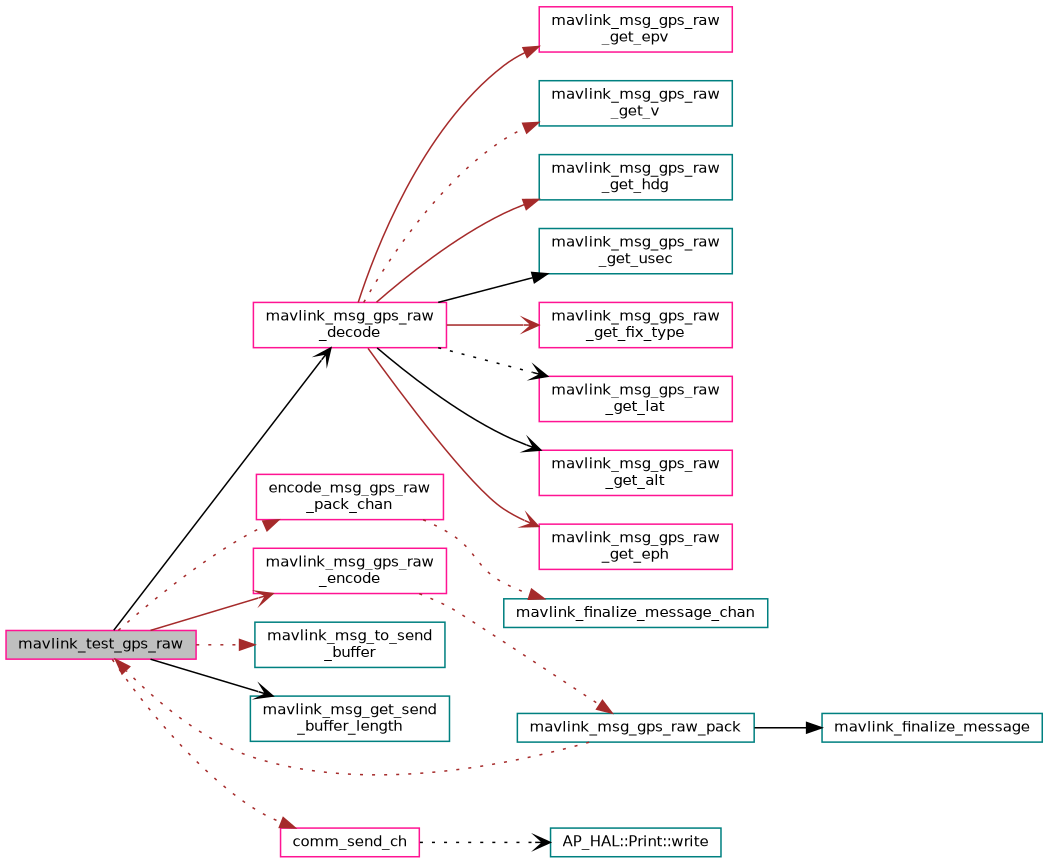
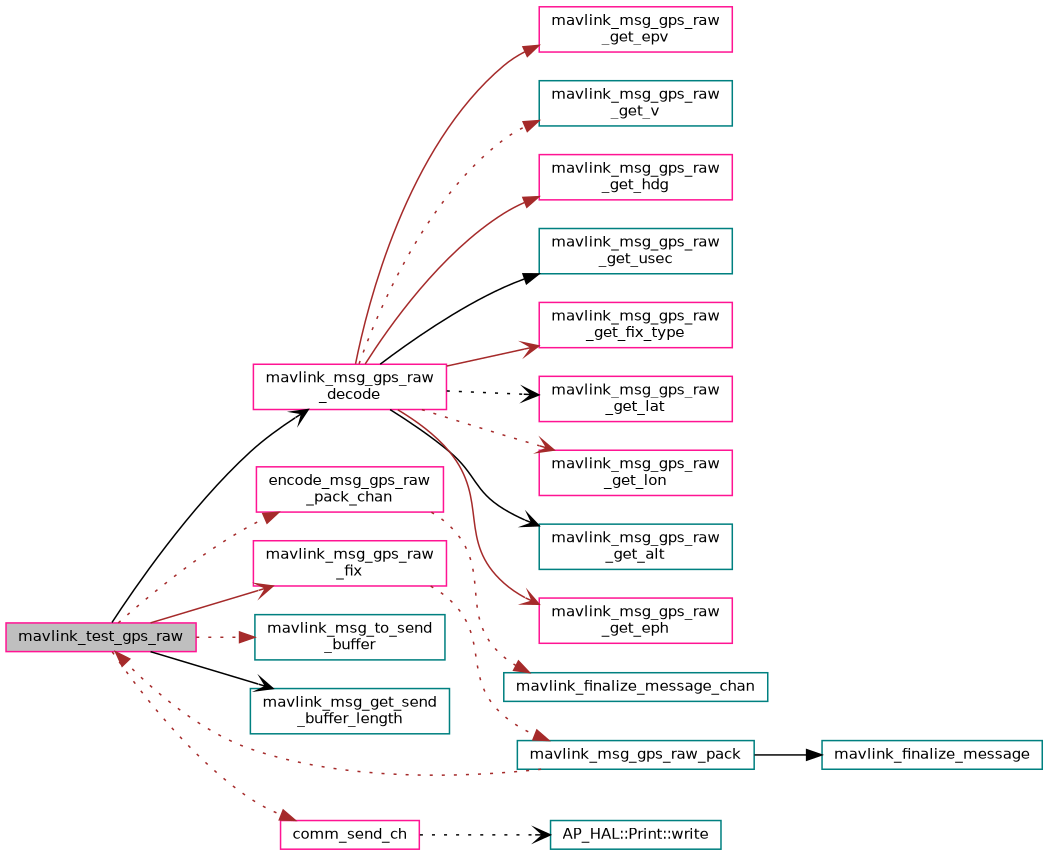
node "mavlink_msg_gps_raw _get_hdg": color teal -> deeppink
node "mavlink_msg_gps_raw _get_alt": color deeppink -> teal
node "mavlink_msg_gps_raw _get_lon": added
node "mavlink_msg_gps_raw _encode": label "mavlink_msg_gps_raw _encode" -> "mavlink_msg_gps_raw _fix"
